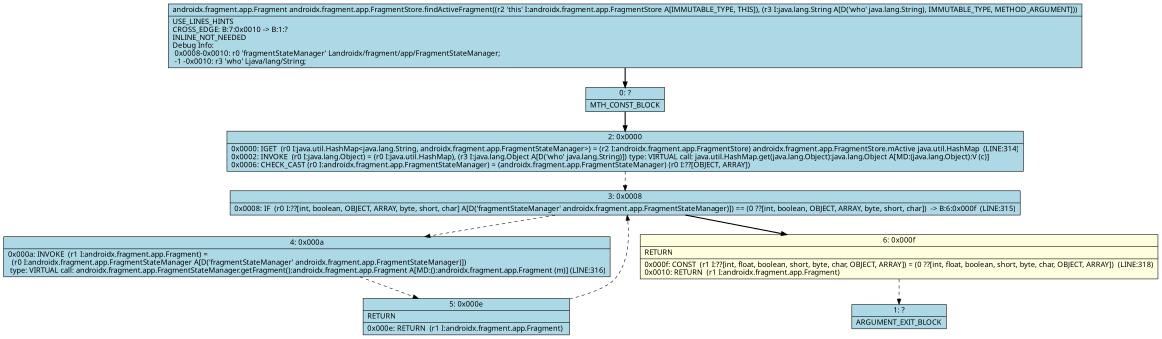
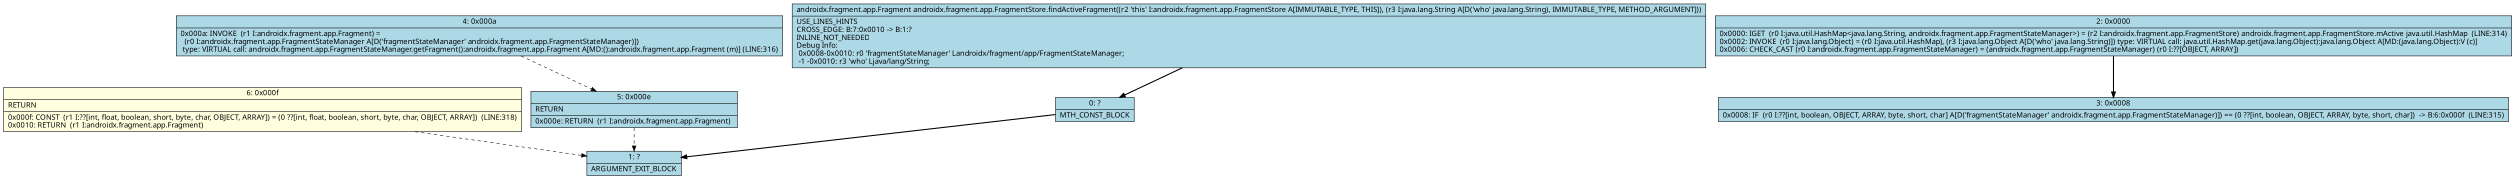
edge "0: ?" -> "2: 0x0000": now "0: ?" -> "1: ?"
edge "2: 0x0000" -> "3: 0x0008": style dashed -> bold
edge "3: 0x0008" -> "6: 0x000f": removed
edge "3: 0x0008" -> "4: 0x000a": removed
edge "5: 0x000e" -> "3: 0x0008": now "5: 0x000e" -> "1: ?"
